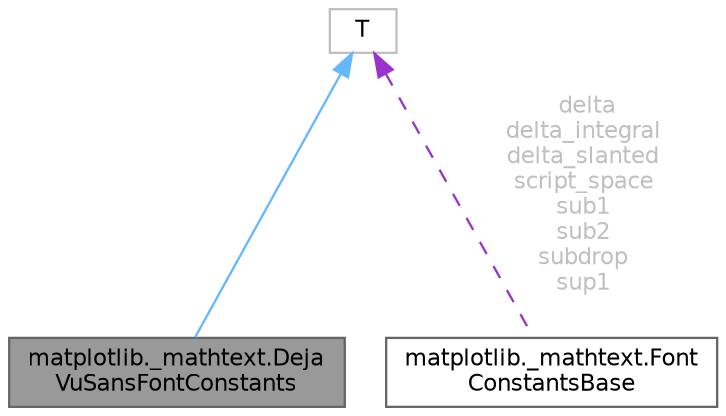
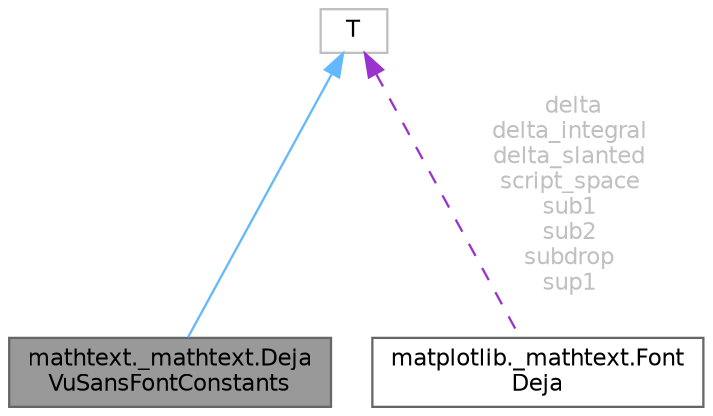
node "matplotlib._mathtext.Deja VuSansFontConstants": label "matplotlib._mathtext.Deja VuSansFontConstants" -> "mathtext._mathtext.Deja VuSansFontConstants"
node "matplotlib._mathtext.Font ConstantsBase": label "matplotlib._mathtext.Font ConstantsBase" -> "matplotlib._mathtext.Font Deja"
